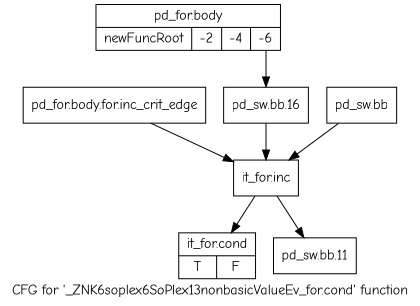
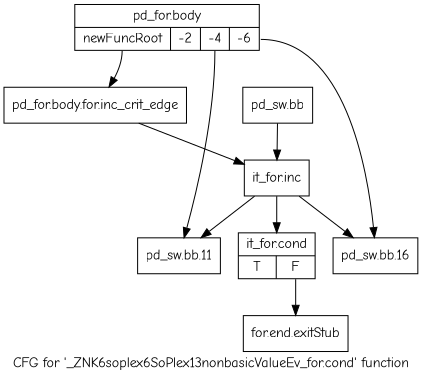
edge "pd_for.body" -> "pd_for.body.for.inc_crit_edge": added
edge "pd_sw.bb.16" -> "it_for.inc": reversed
edge "pd_for.body" -> "pd_sw.bb.11": added
node "for.end.exitStub": added
